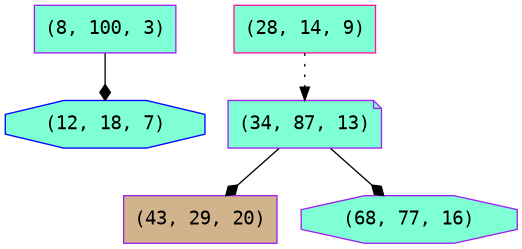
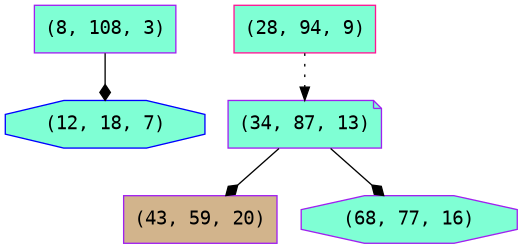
node "(8, 100, 3)": label "(8, 100, 3)" -> "(8, 108, 3)"
node "(28, 14, 9)": label "(28, 14, 9)" -> "(28, 94, 9)"
node "(43, 29, 20)": label "(43, 29, 20)" -> "(43, 59, 20)"
